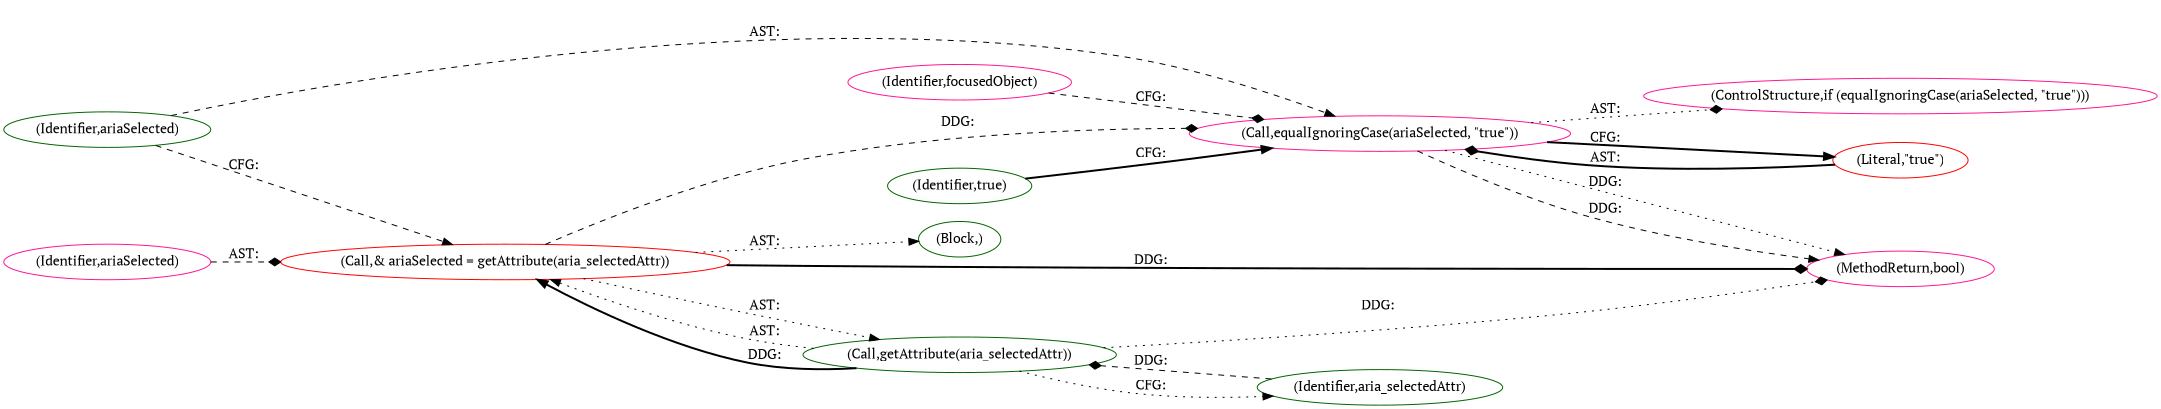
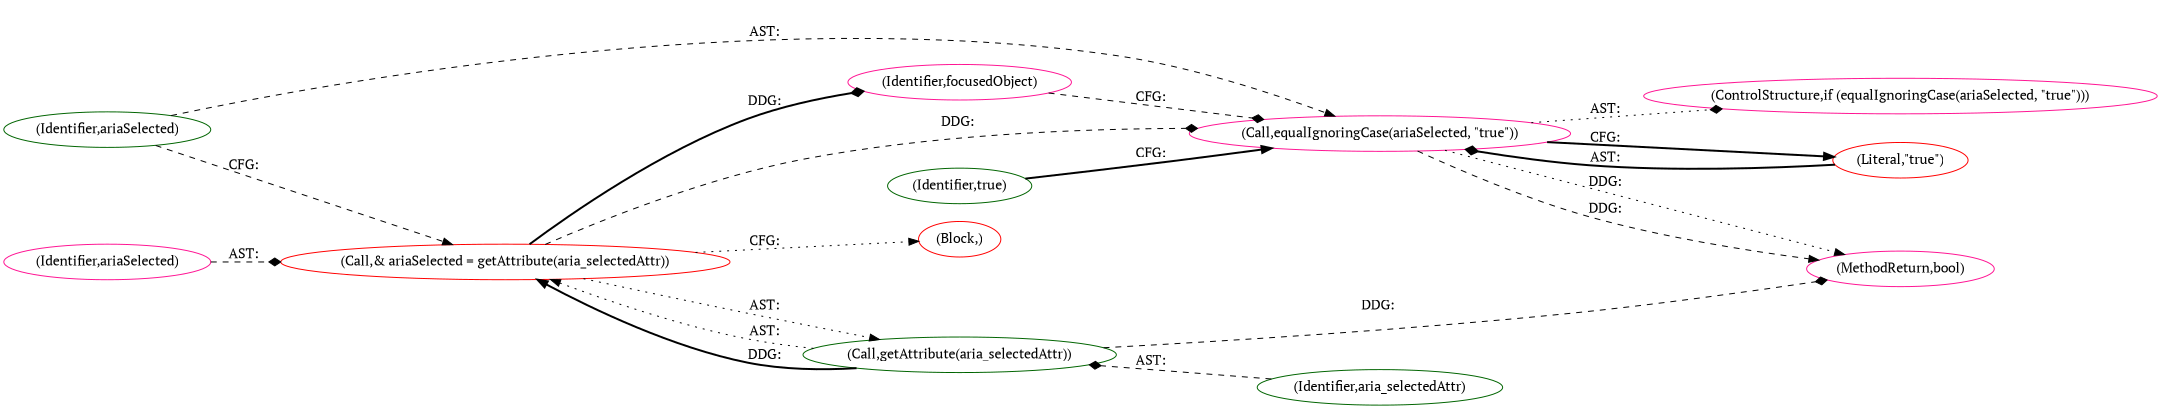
node "(Block,)": color darkgreen -> red
edge "(Call,& ariaSelected = getAttribute(aria_selectedAttr))" -> "(Block,)": label "AST: " -> "CFG: "
edge "(Call,& ariaSelected = getAttribute(aria_selectedAttr))" -> "(MethodReturn,bool)": now "(Call,& ariaSelected = getAttribute(aria_selectedAttr))" -> "(Identifier,focusedObject)"
edge "(Call,getAttribute(aria_selectedAttr))" -> "(MethodReturn,bool)": style dotted -> dashed
edge "(Identifier,aria_selectedAttr)" -> "(Call,getAttribute(aria_selectedAttr))": label "DDG: " -> "AST: "
edge "(Call,getAttribute(aria_selectedAttr))" -> "(Identifier,aria_selectedAttr)": removed, label "CFG:"
